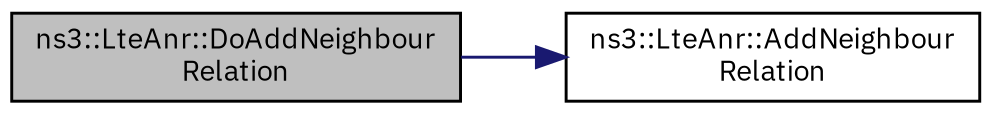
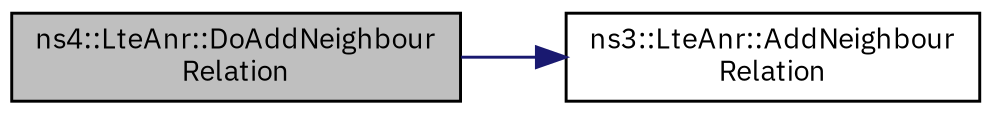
node "ns3::LteAnr::DoAddNeighbour Relation": label "ns3::LteAnr::DoAddNeighbour Relation" -> "ns4::LteAnr::DoAddNeighbour Relation"
